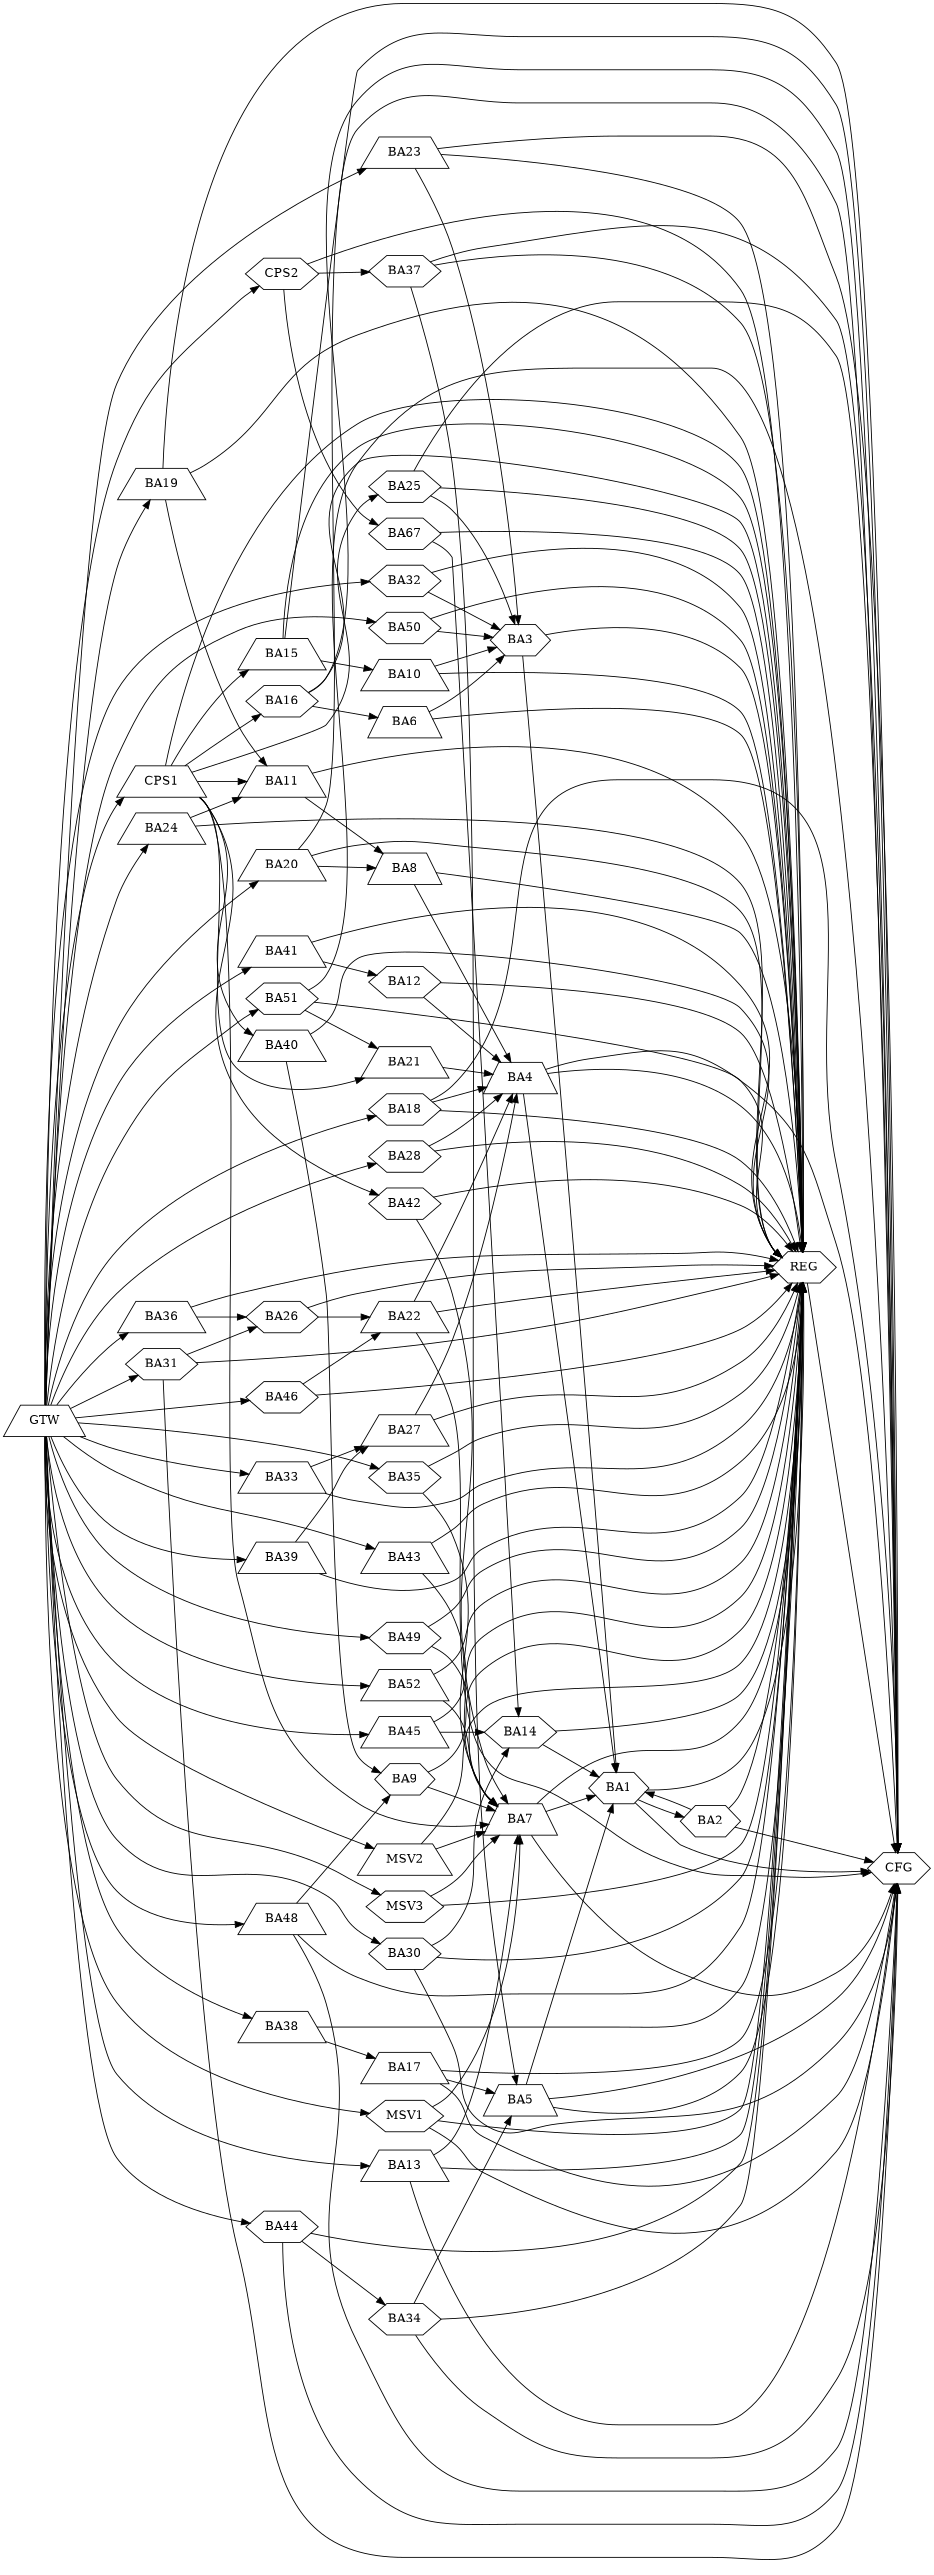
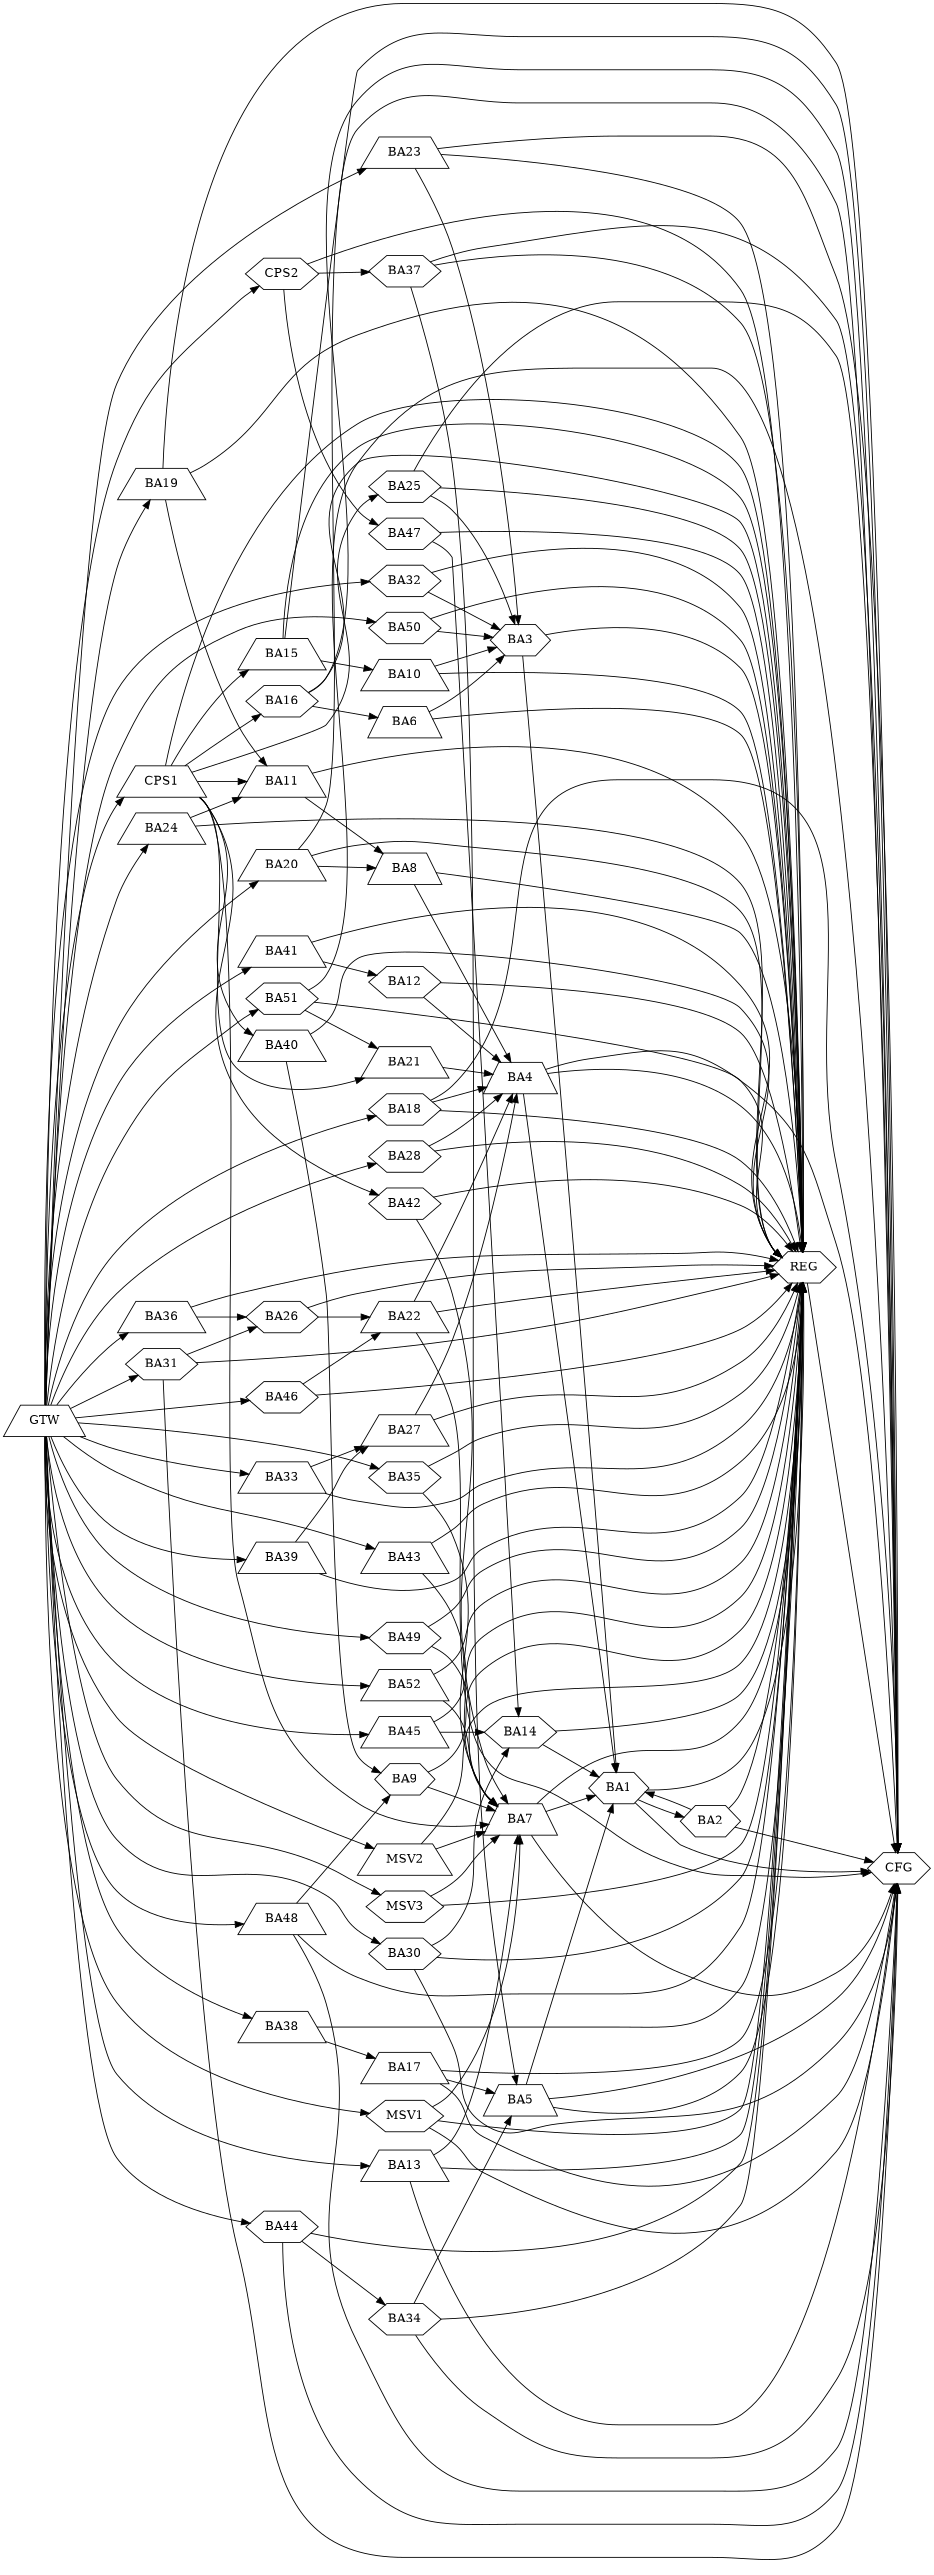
node "BA67": label "BA67" -> "BA47"
